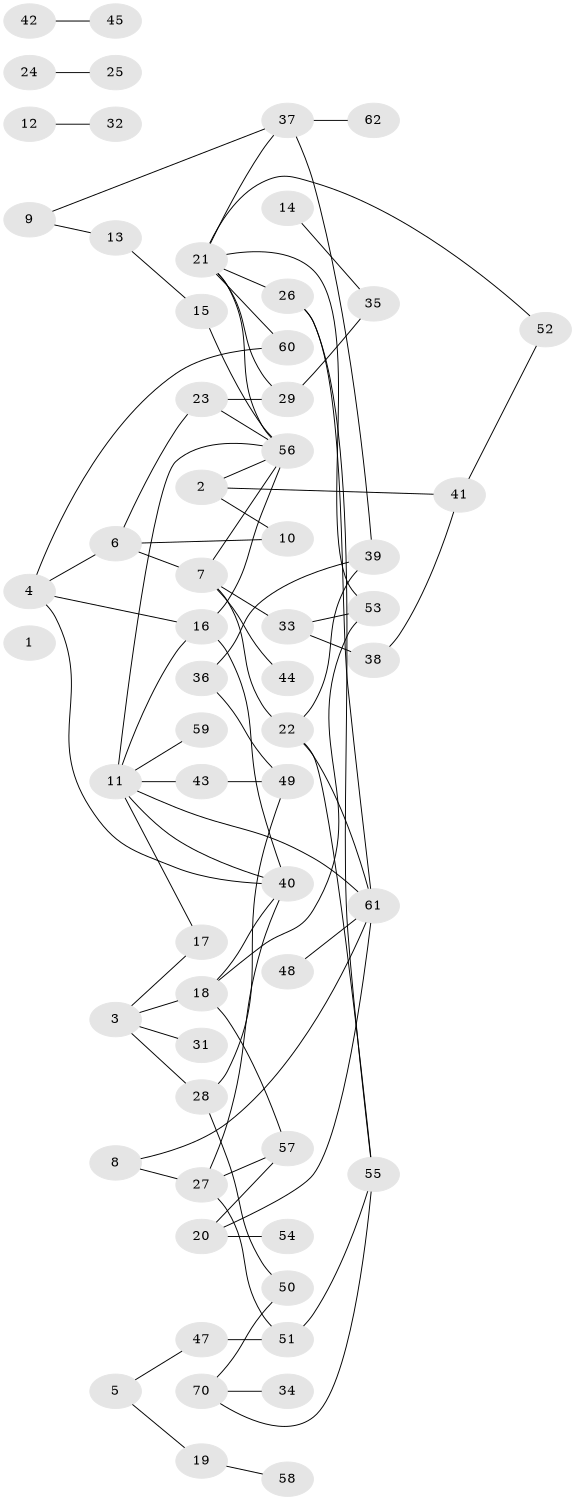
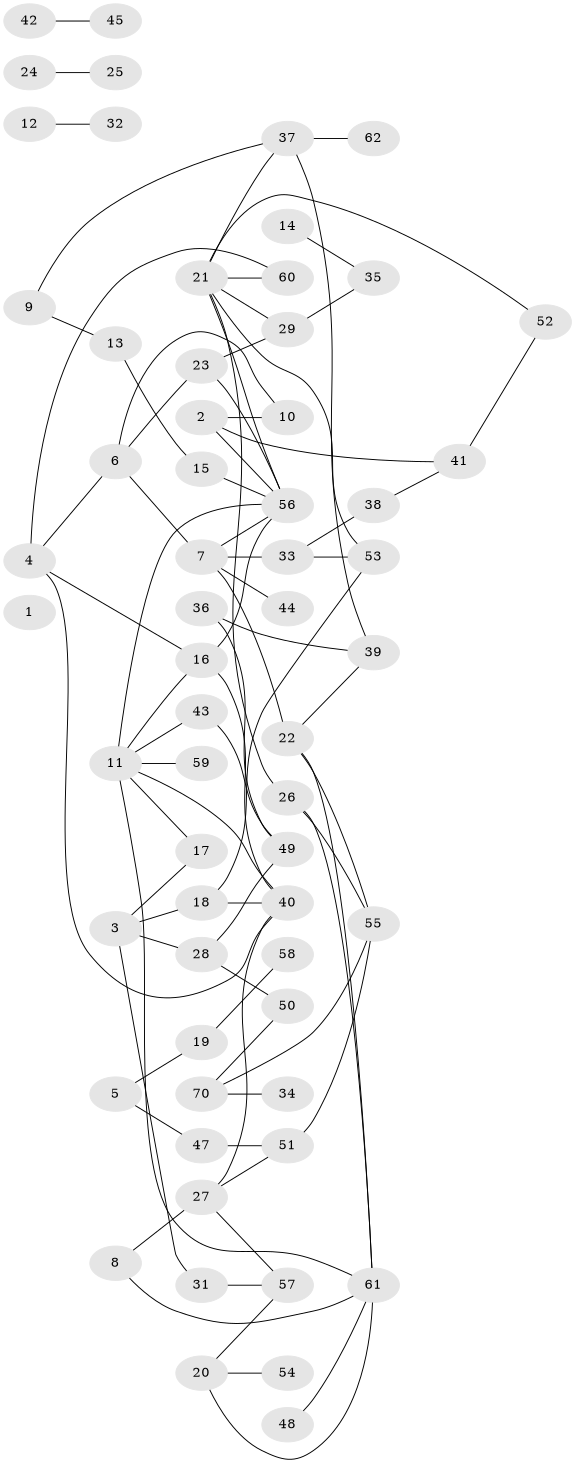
edge "18" -- "57": now "31" -- "57"
